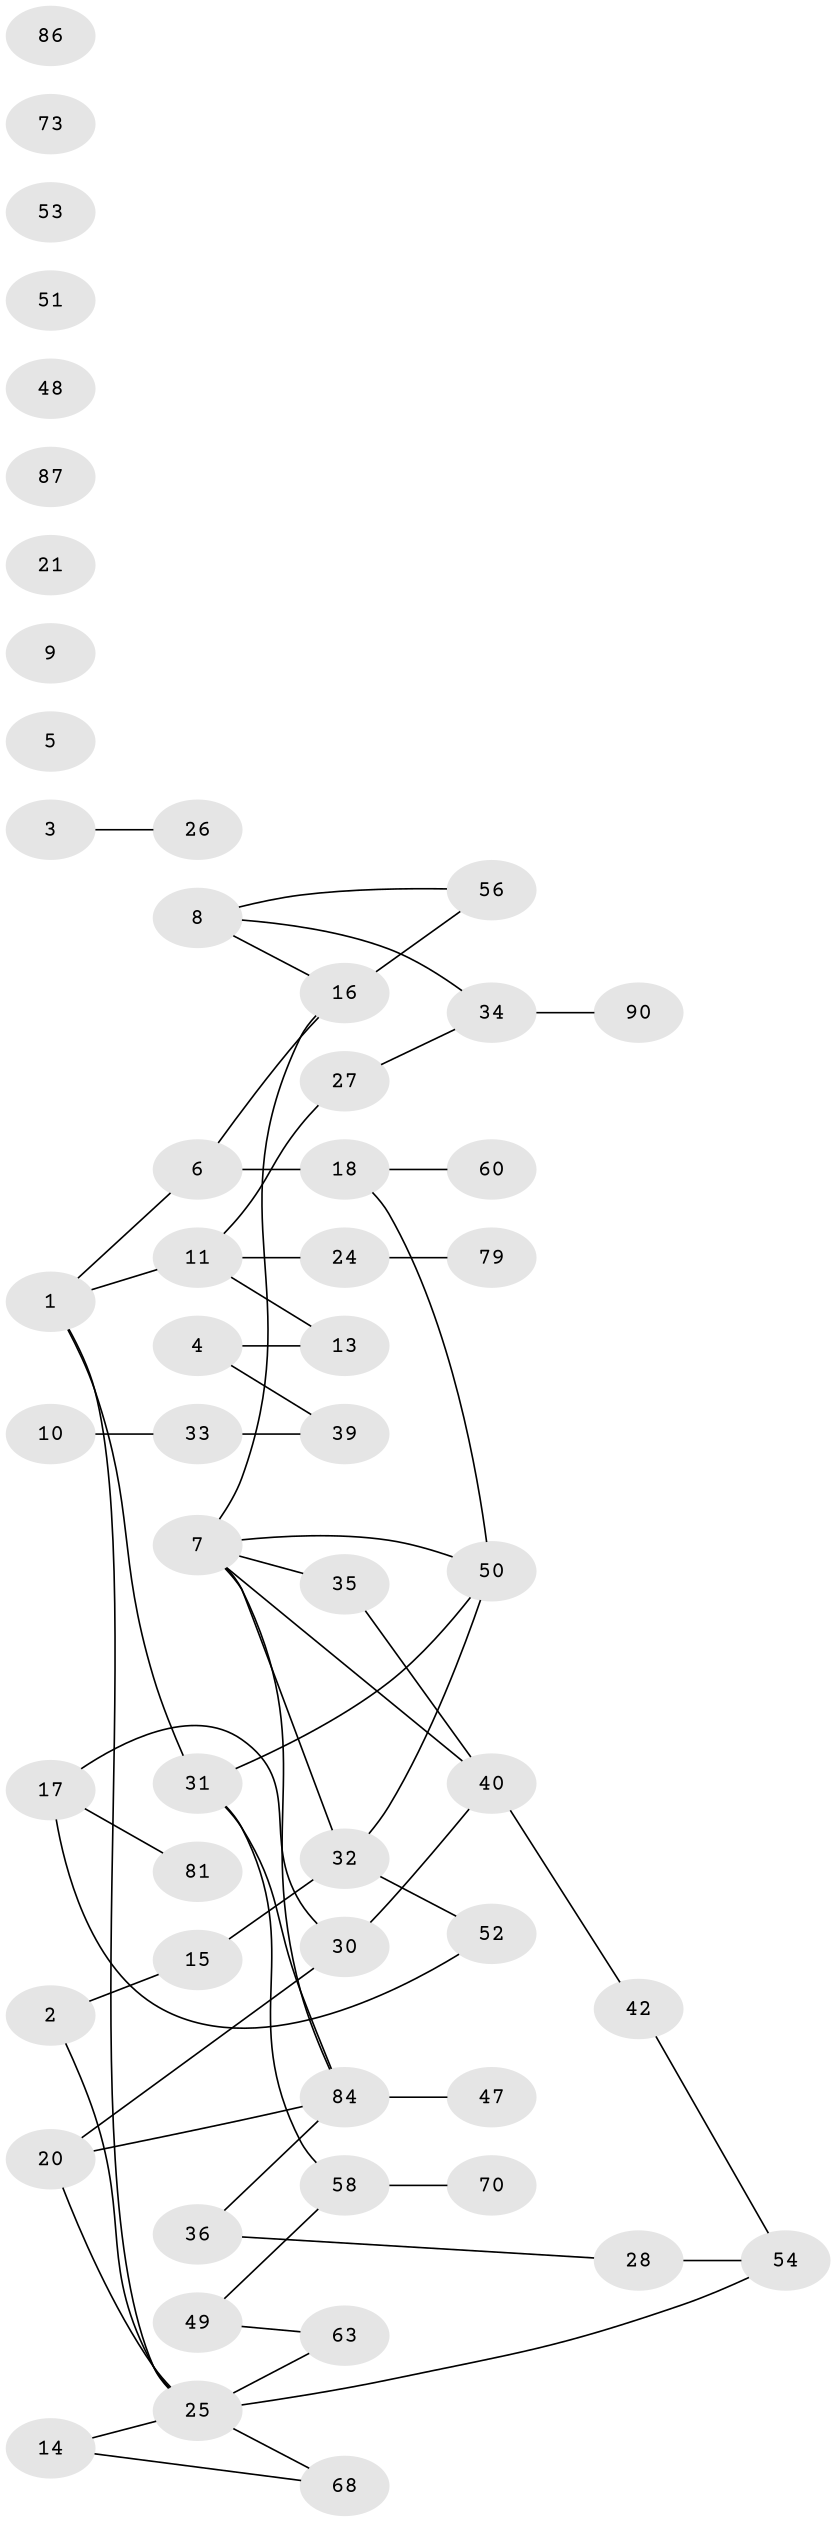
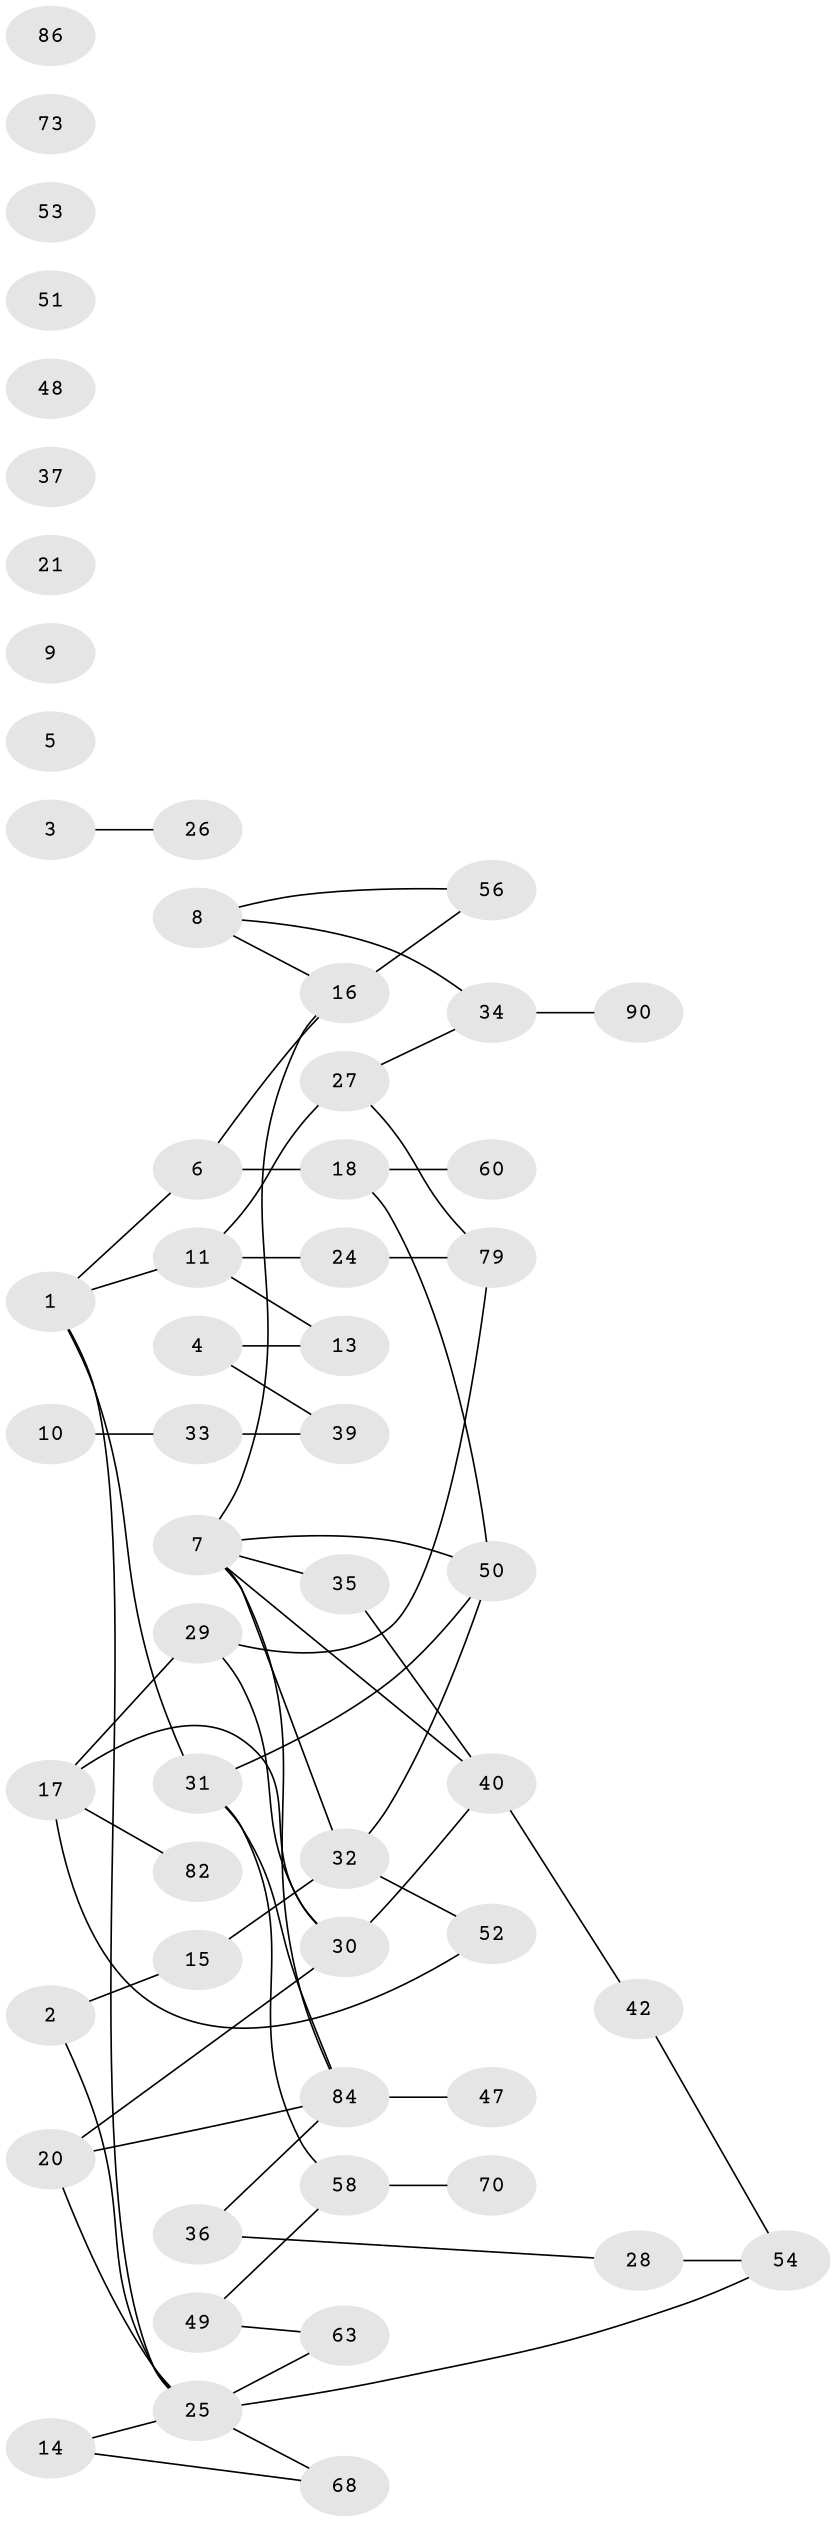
node "87": label "87" -> "37"
edge "27" -- "79": added
node "29": added
node "81": label "81" -> "82"
